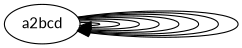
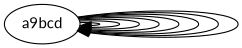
node "a2bcd": label "a2bcd" -> "a9bcd"
